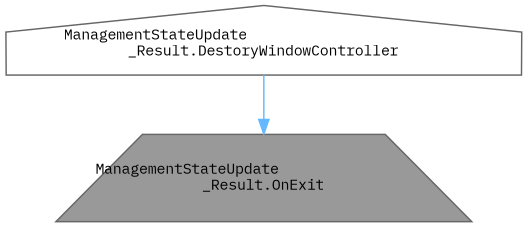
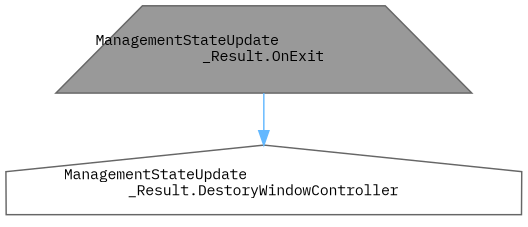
edge "ManagementStateUpdate _Result.DestoryWindowController" -> "ManagementStateUpdate _Result.OnExit": reversed
